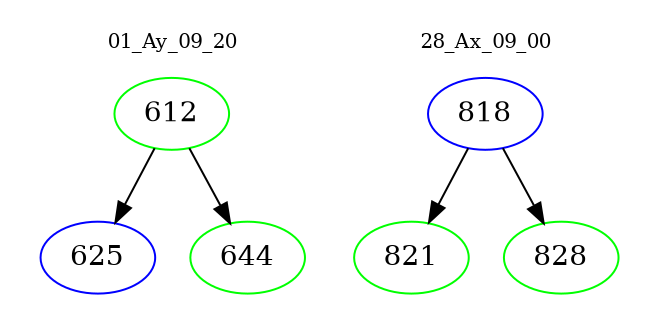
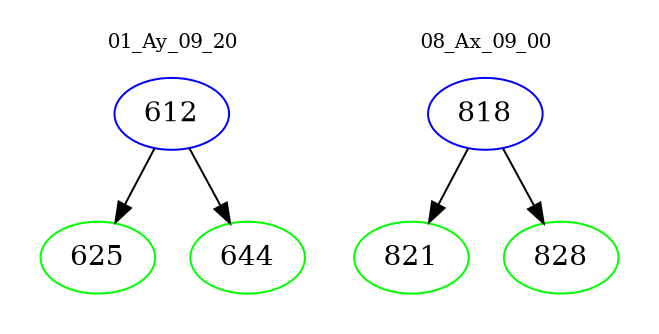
cluster "28_Ax_09_00": label "28_Ax_09_00" -> "08_Ax_09_00"
node "612": color green -> blue
node "625": color blue -> green
